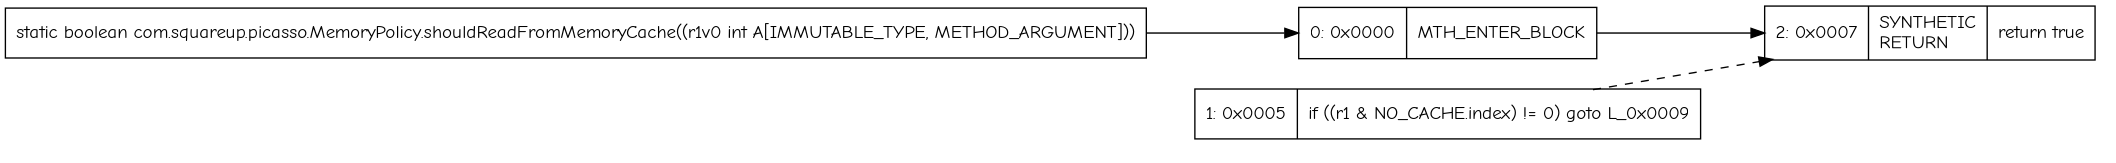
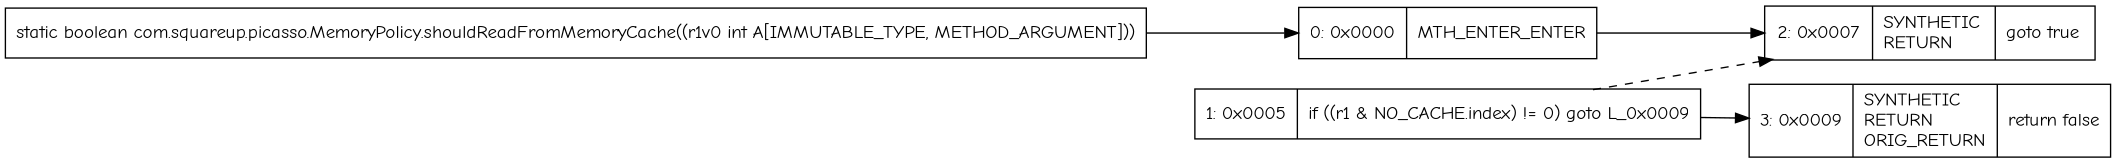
node "0: 0x0000": text "MTH_ENTER_BLOCK" -> "MTH_ENTER_ENTER"
node "2: 0x0007": text "return true" -> "goto true"
node "3: 0x0009": added
